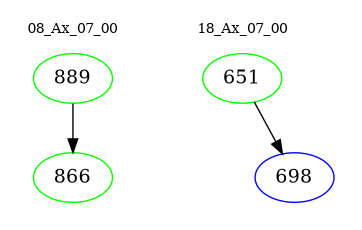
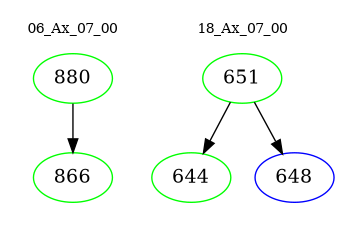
cluster "08_Ax_07_00": label "08_Ax_07_00" -> "06_Ax_07_00"
node "889": label "889" -> "880"
node "644": added
node "698": label "698" -> "648"
